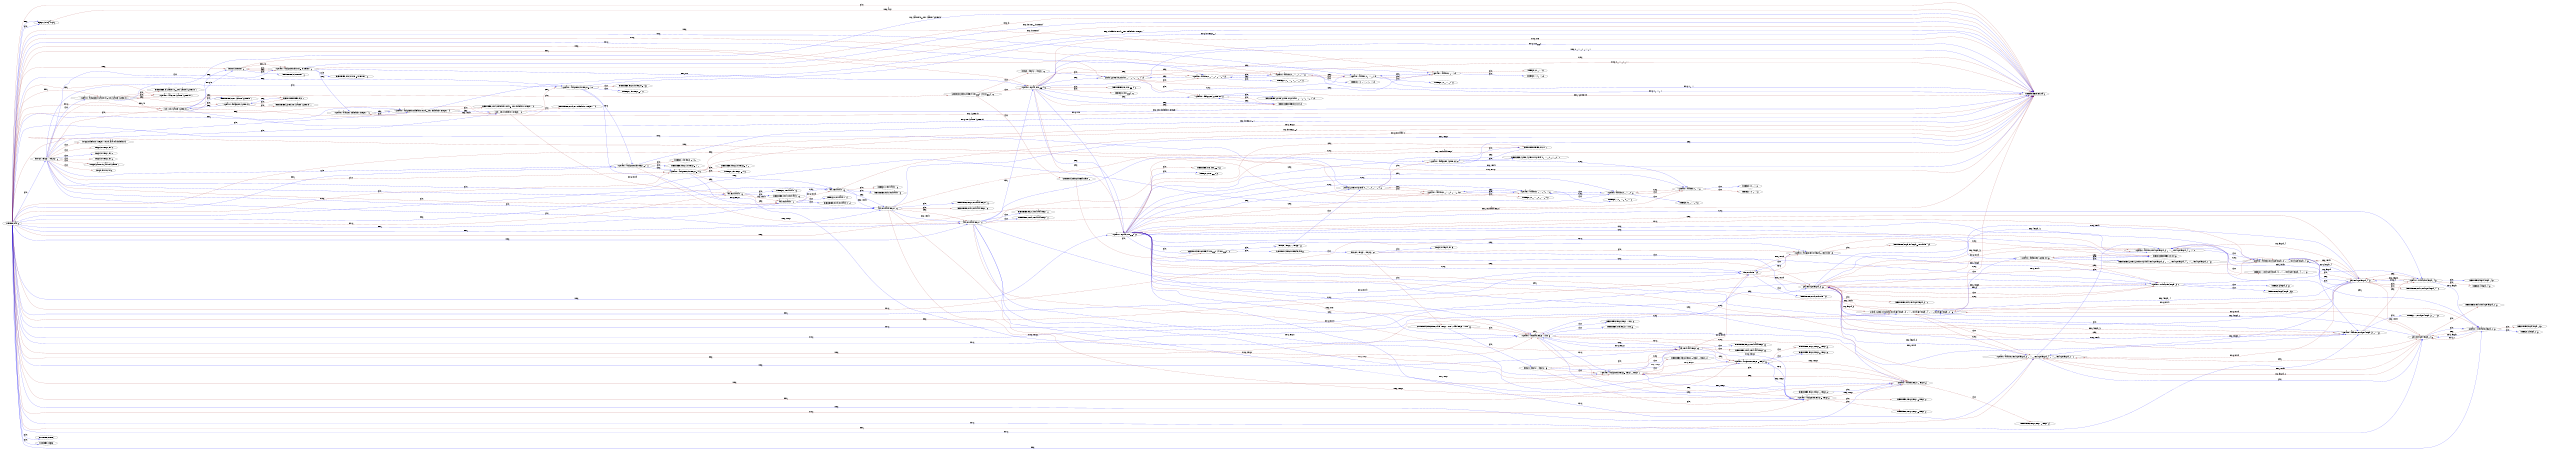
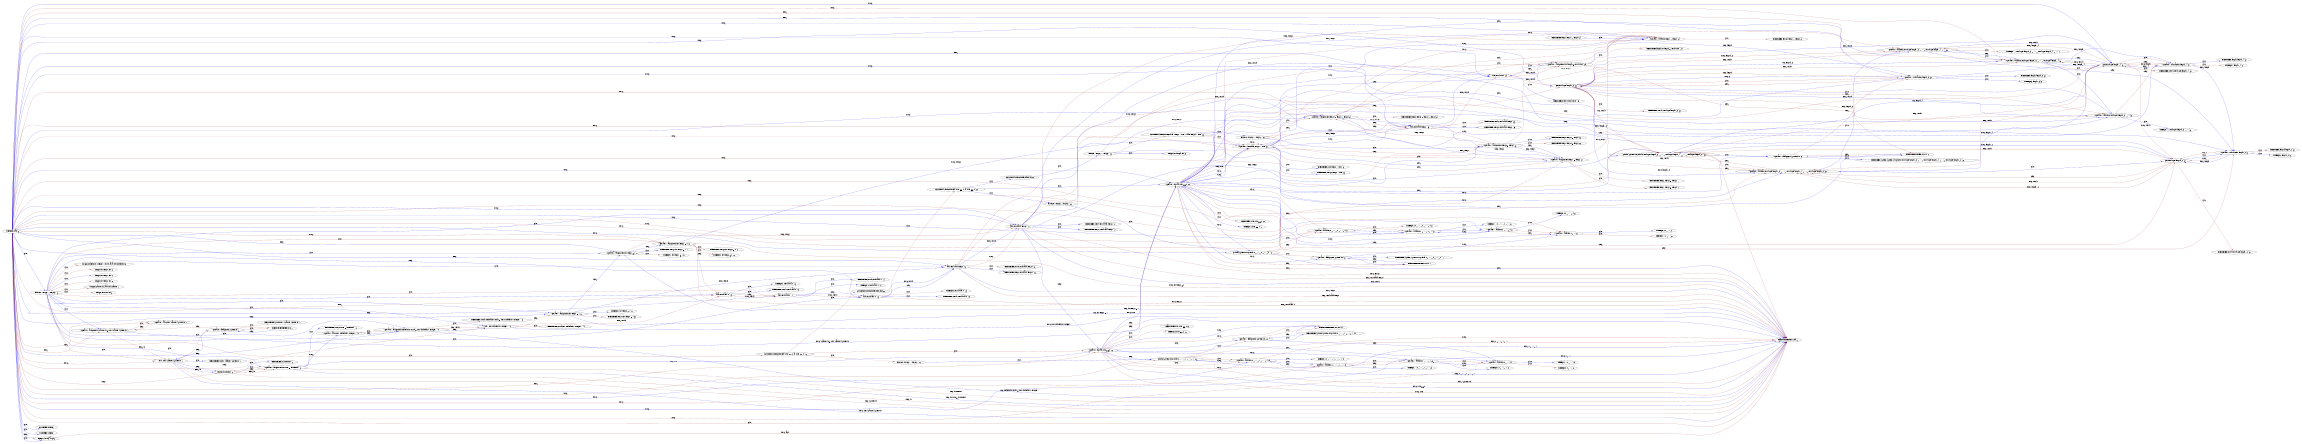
node "(IDENTIFIER,in,Scanner in = new Scanner(System.in))": removed
edge "(<operator>.equals,num == 0)" -> "(CONTROL_STRUCTURE,if (num == 0),if (num == 0))": reversed
